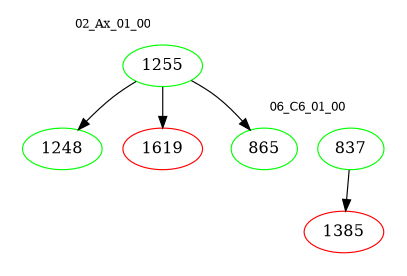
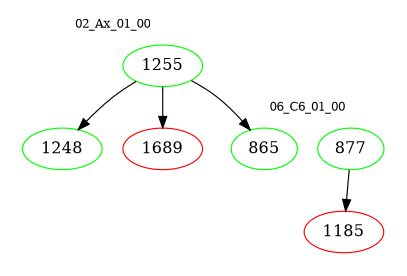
node "1619": label "1619" -> "1689"
node "837": label "837" -> "877"
node "1385": label "1385" -> "1185"
